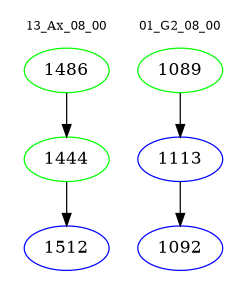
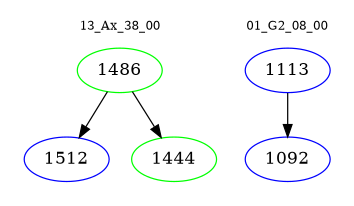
cluster "13_Ax_08_00": label "13_Ax_08_00" -> "13_Ax_38_00"
node "1089": removed
edge "1444" -> "1512": now "1486" -> "1512"
